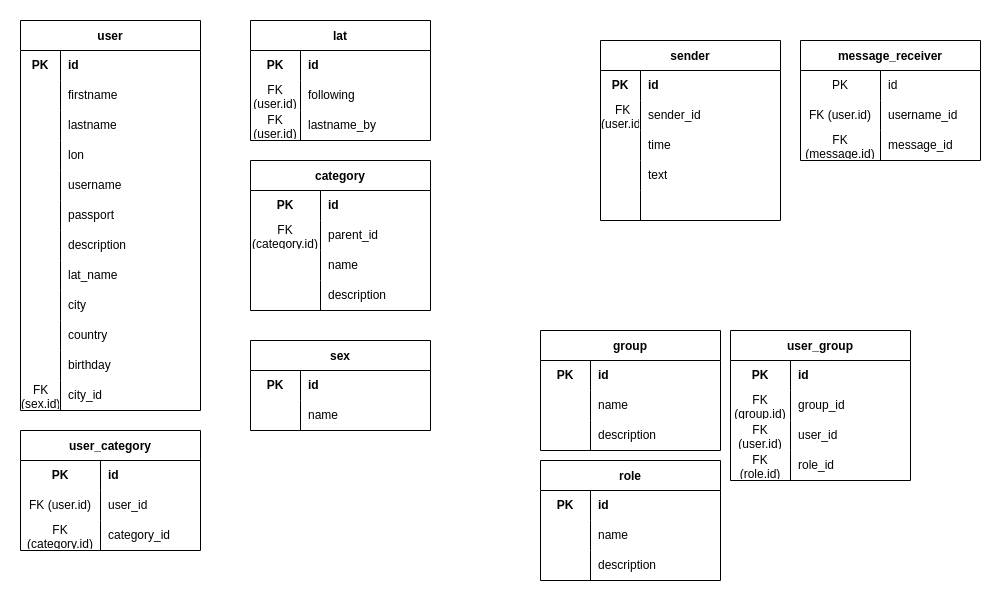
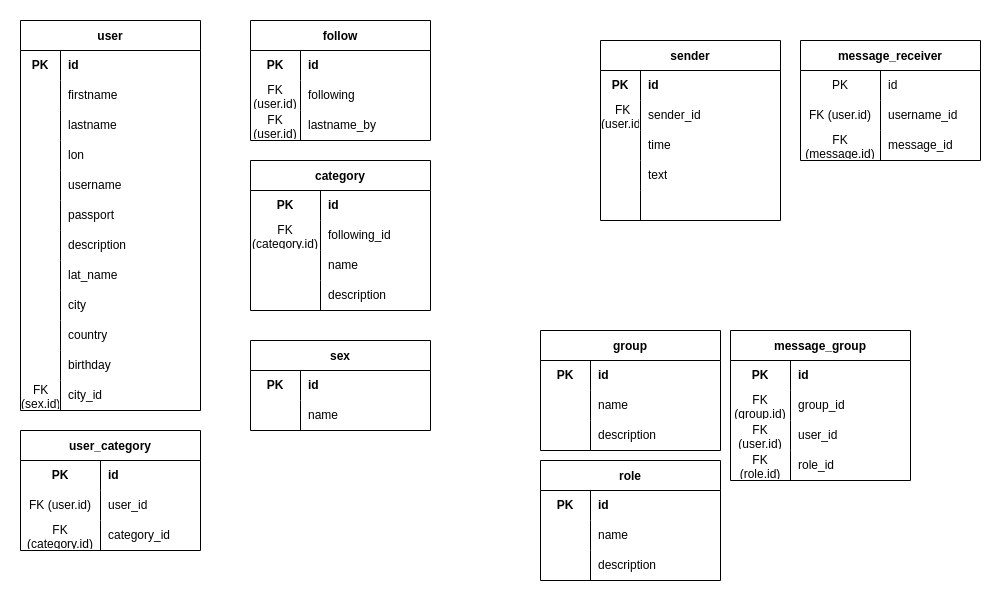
node "lat": label "lat" -> "follow"
node "parent_id": label "parent_id" -> "following_id"
node "user_group": label "user_group" -> "message_group"
